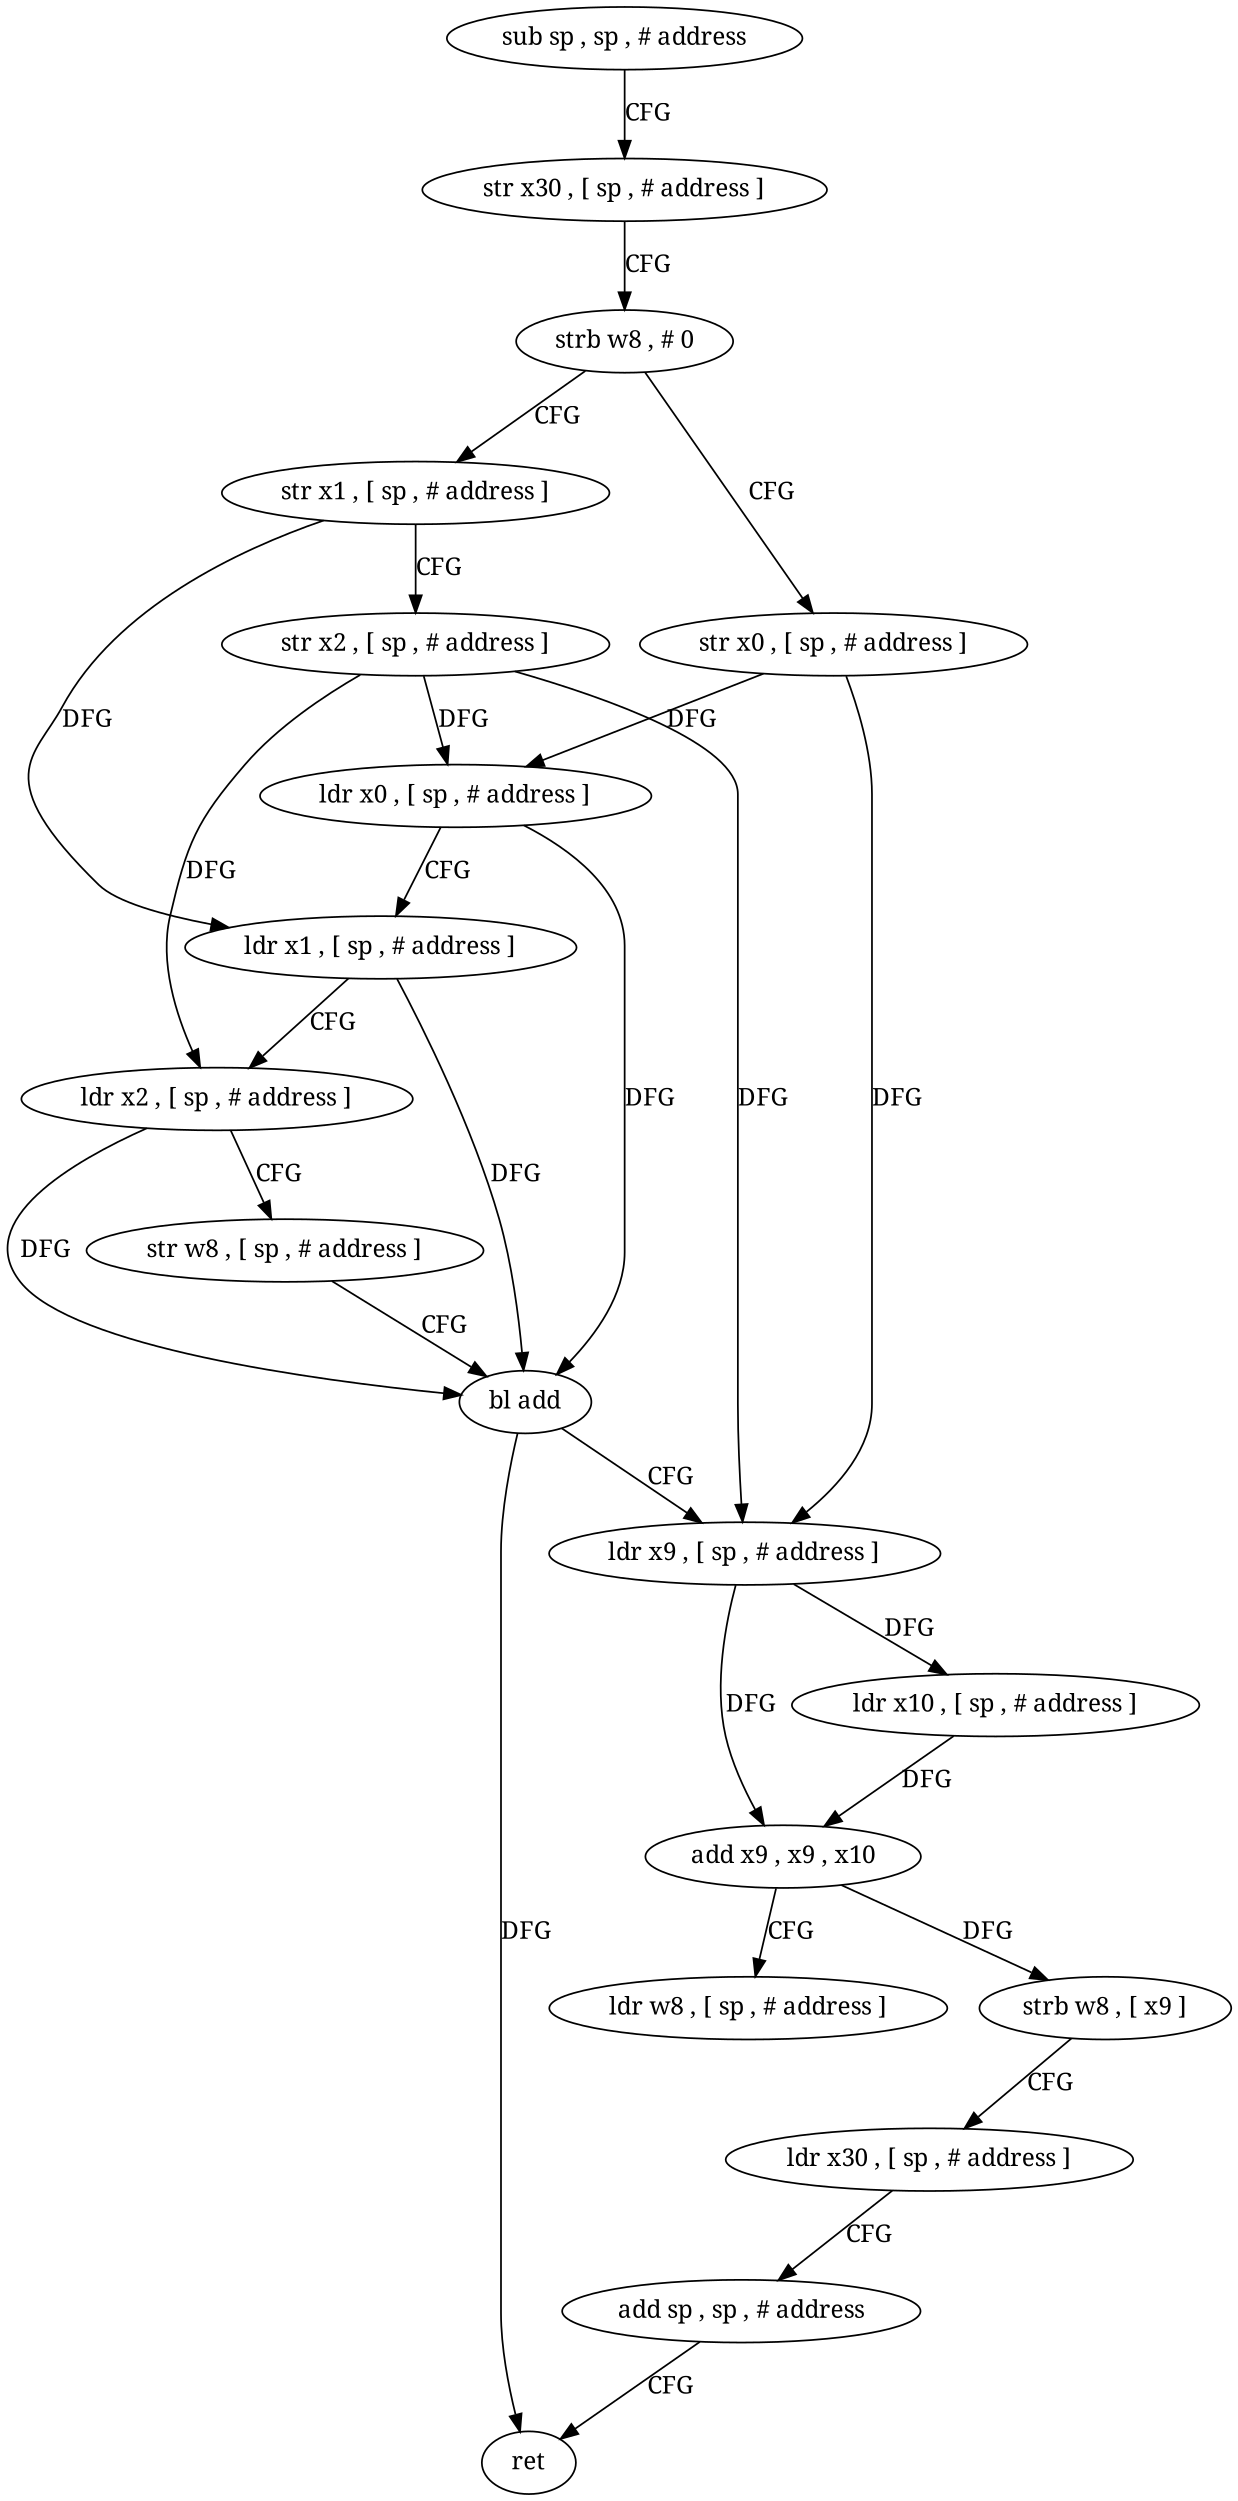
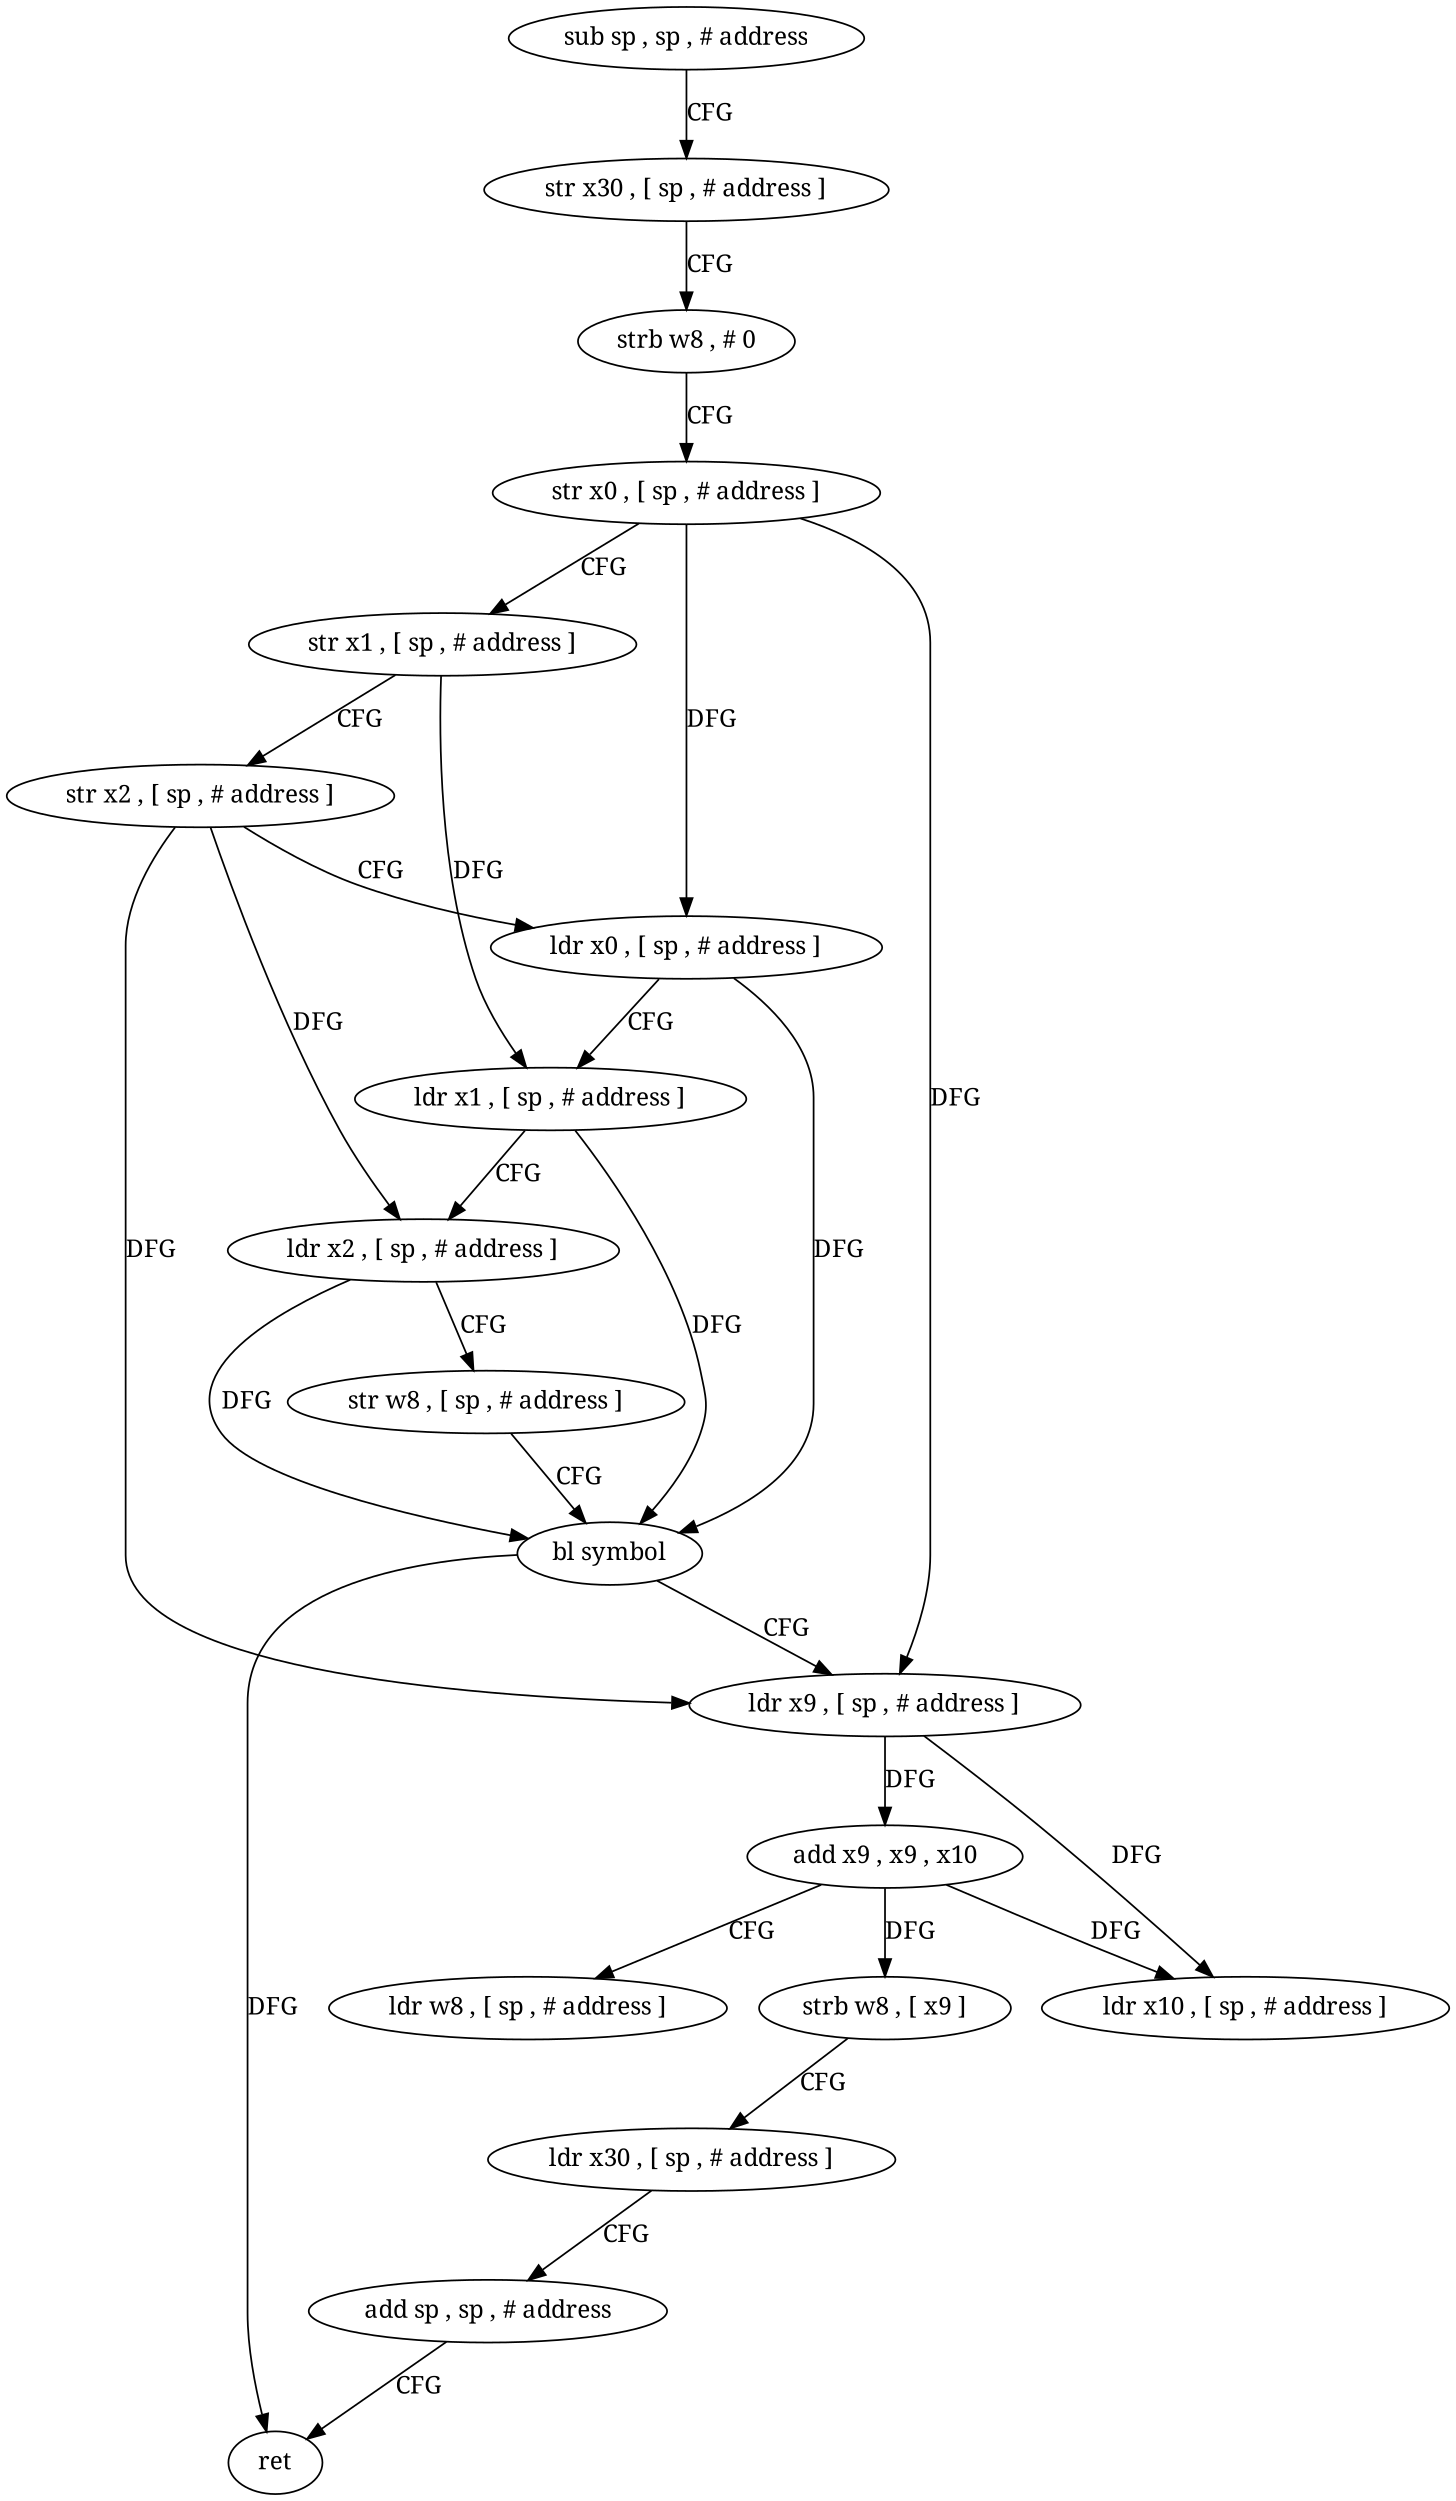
edge "strb w8 , # 0" -> "str x1 , [ sp , # address ]": now "str x0 , [ sp , # address ]" -> "str x1 , [ sp , # address ]"
edge "str x2 , [ sp , # address ]" -> "ldr x0 , [ sp , # address ]": label "DFG" -> "CFG"
node "bl add": label "bl add" -> "bl symbol"
edge "ldr x10 , [ sp , # address ]" -> "add x9 , x9 , x10": reversed
